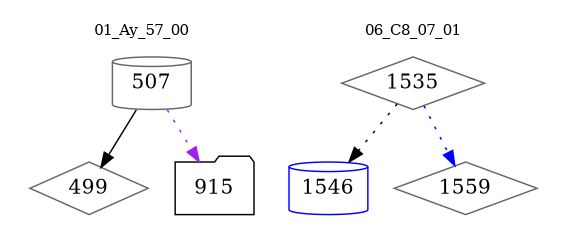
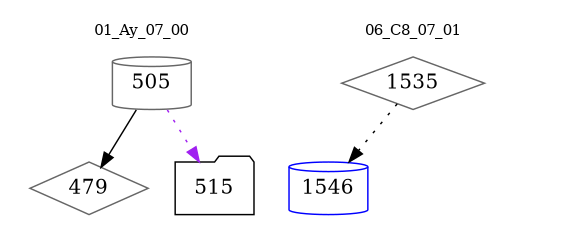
cluster "01_Ay_57_00": label "01_Ay_57_00" -> "01_Ay_07_00"
node "507": label "507" -> "505"
node "499": label "499" -> "479"
node "915": label "915" -> "515"
node "1559": removed
